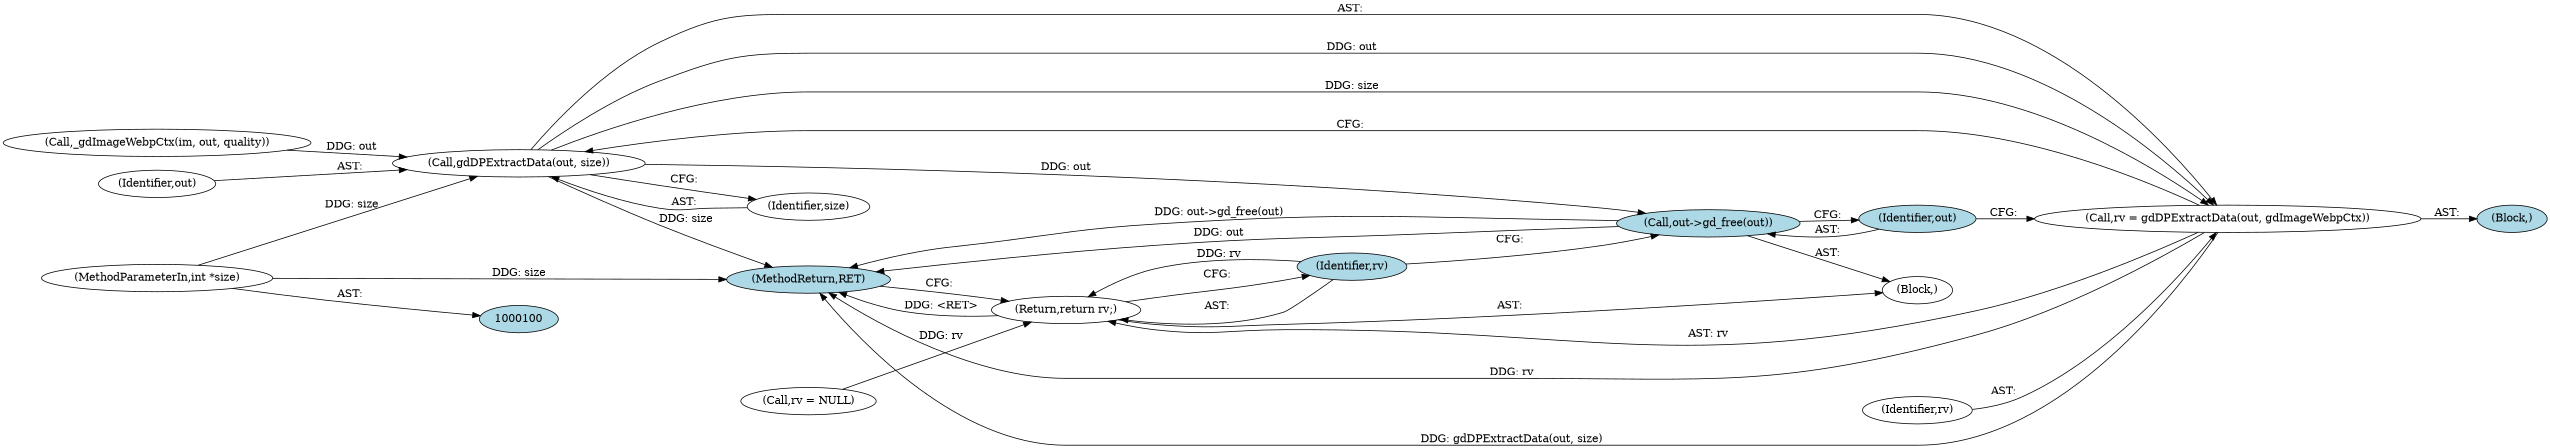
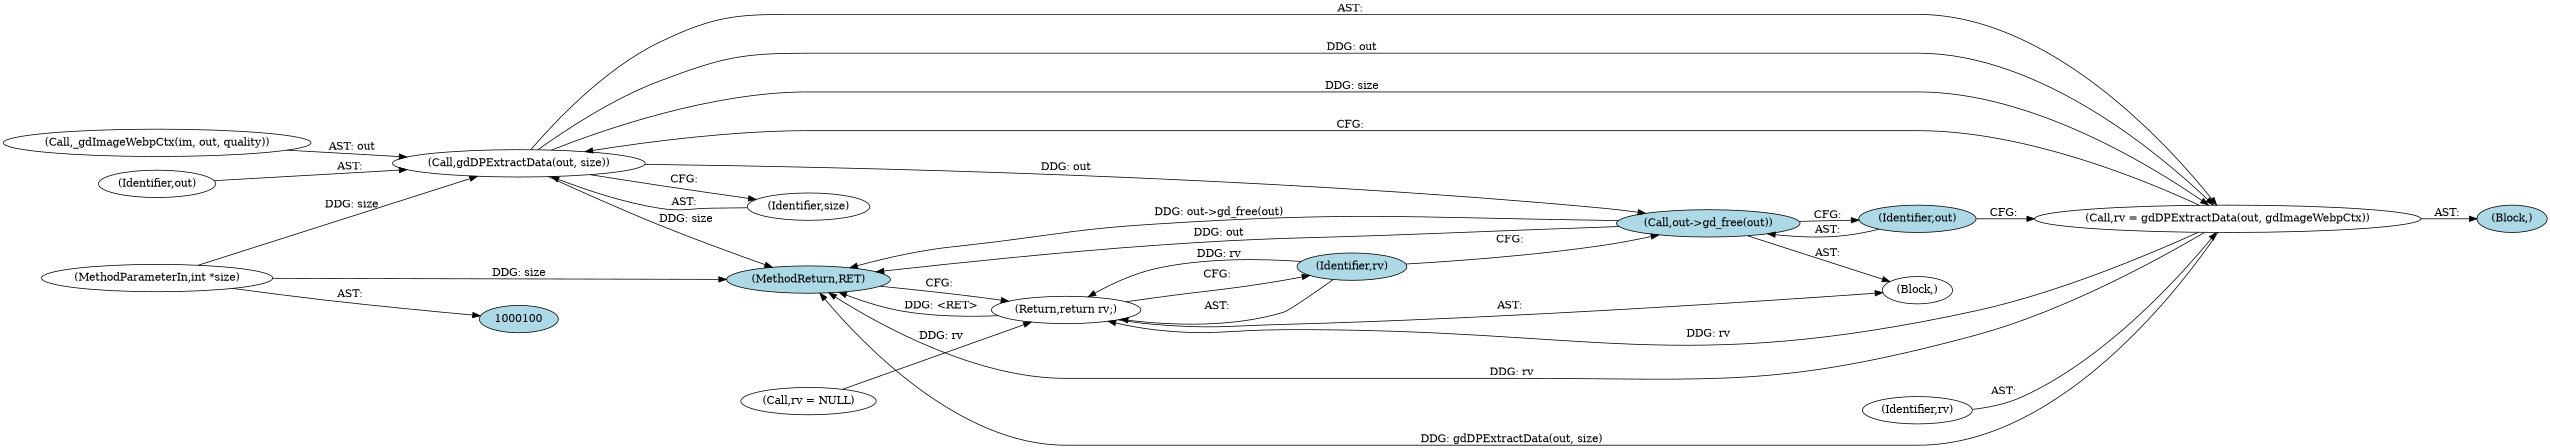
edge "(Call,_gdImageWebpCtx(im, out, quality))" -> "(Call,gdDPExtractData(out, size))": label "DDG: out" -> "AST: out"
edge "(Call,rv = gdDPExtractData(out, gdImageWebpCtx))" -> "(Return,return rv;)": label "AST: rv" -> "DDG: rv"
